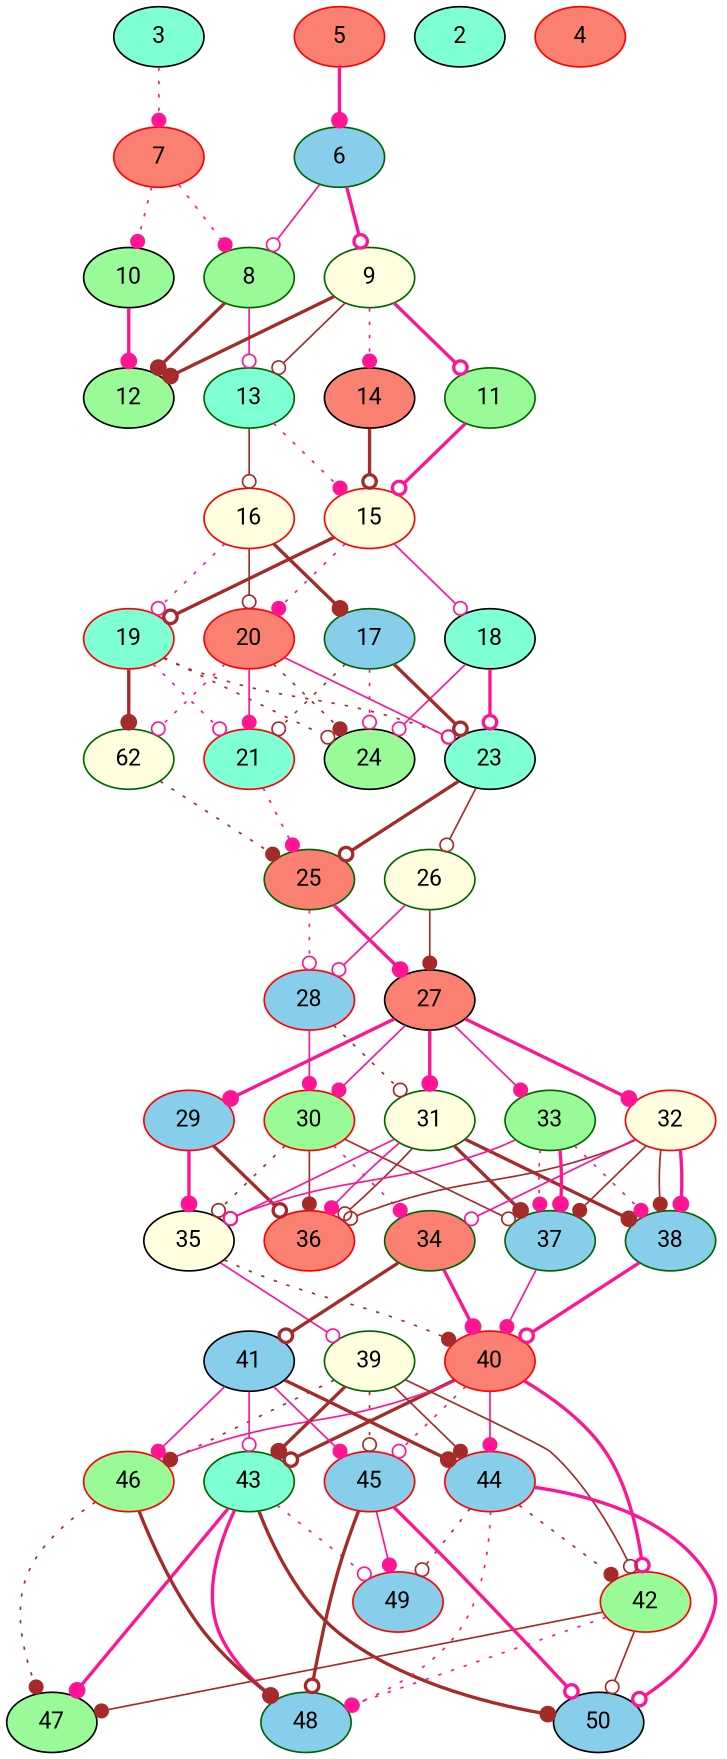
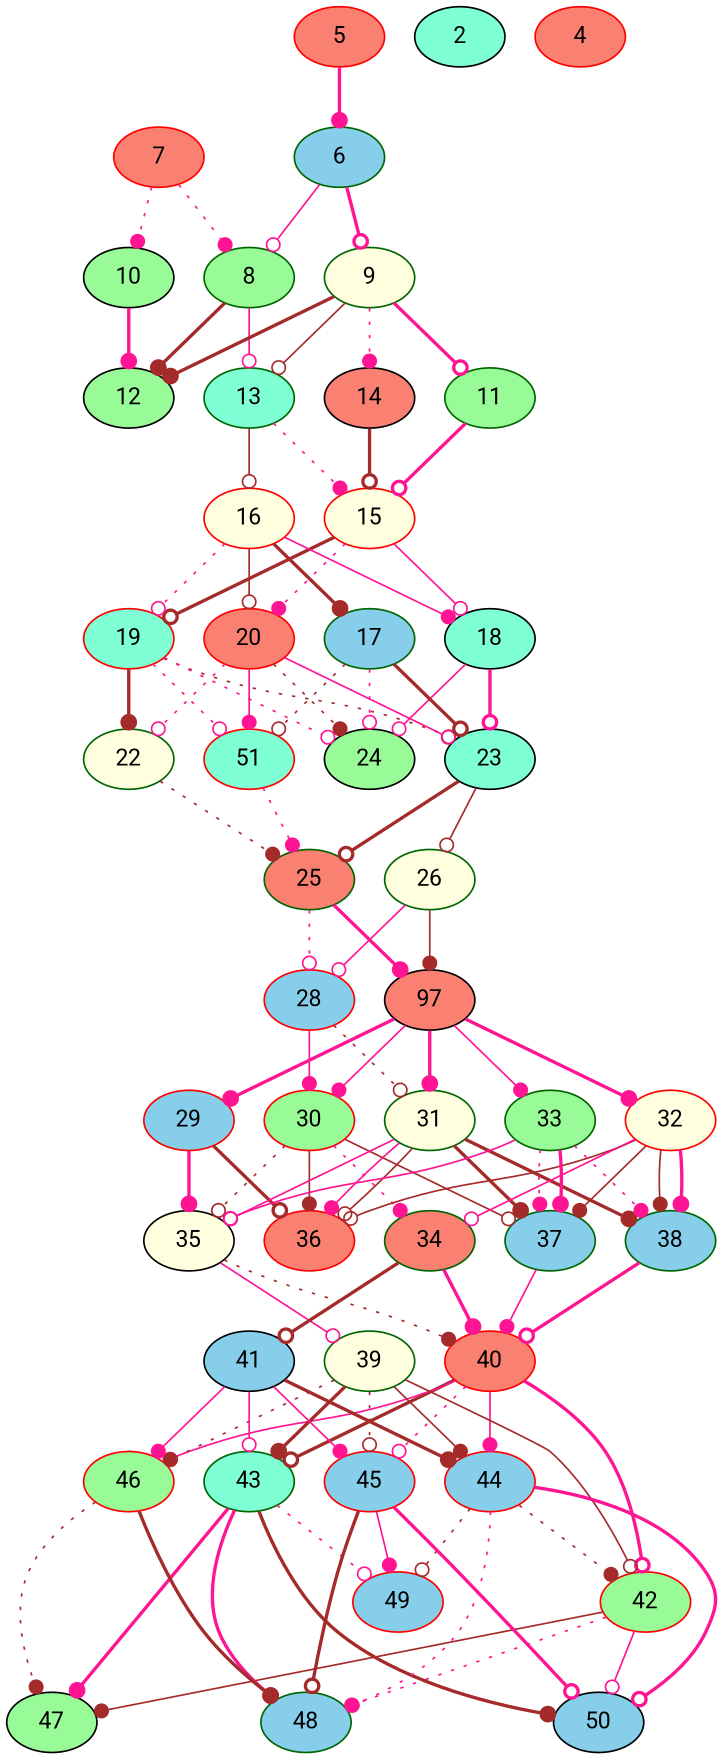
node "3": removed
edge "16" -> "18": added
edge "19" -> "24": color brown -> deeppink
node "62": label "62" -> "22"
node "21": label "21" -> "51"
node "27": label "27" -> "97"
edge "42" -> "50": color brown -> deeppink
